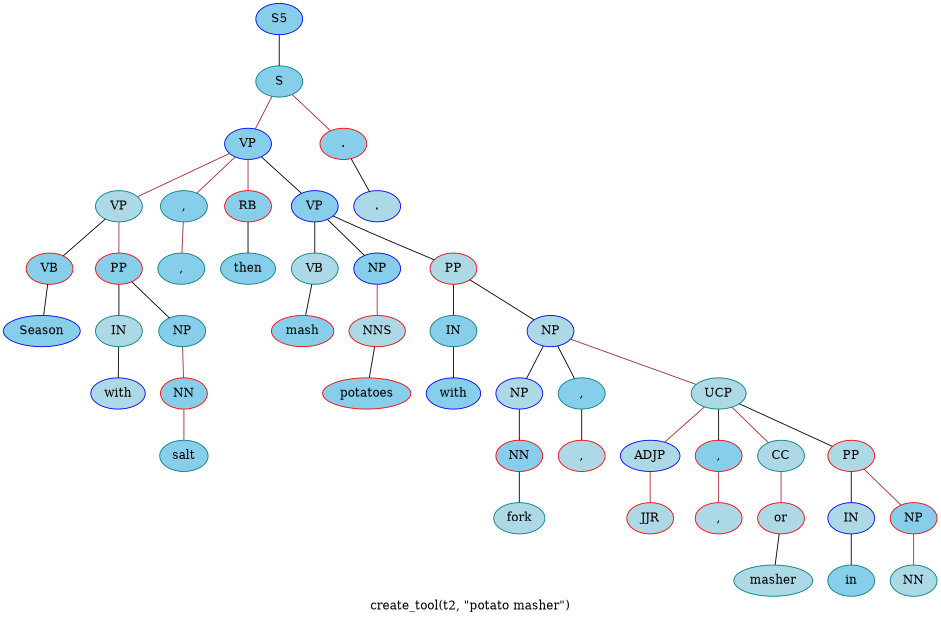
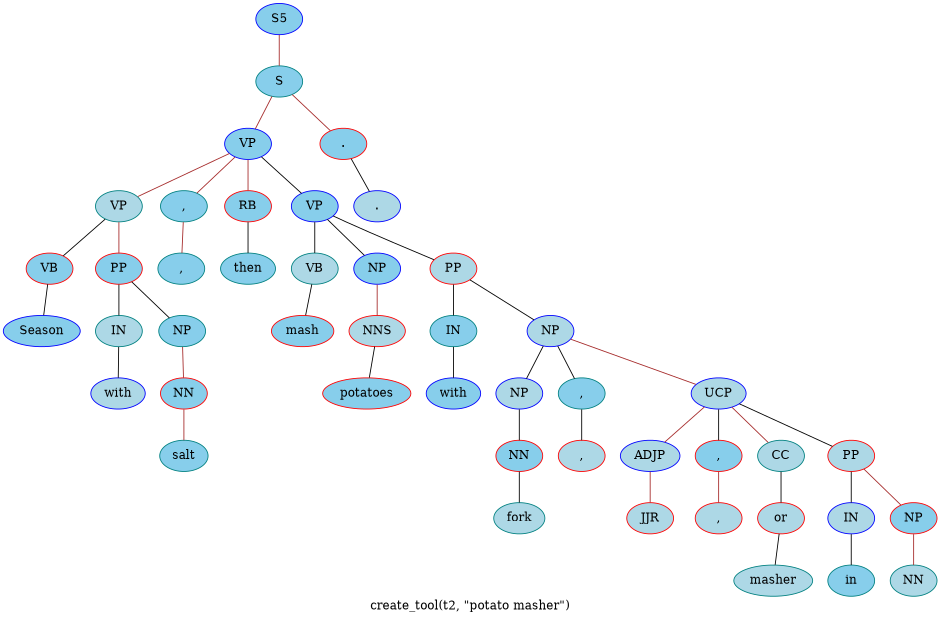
edge "S5" -- "S": color black -> brown
node "UCP": color teal -> blue
edge "CC" -- "or": color brown -> black
